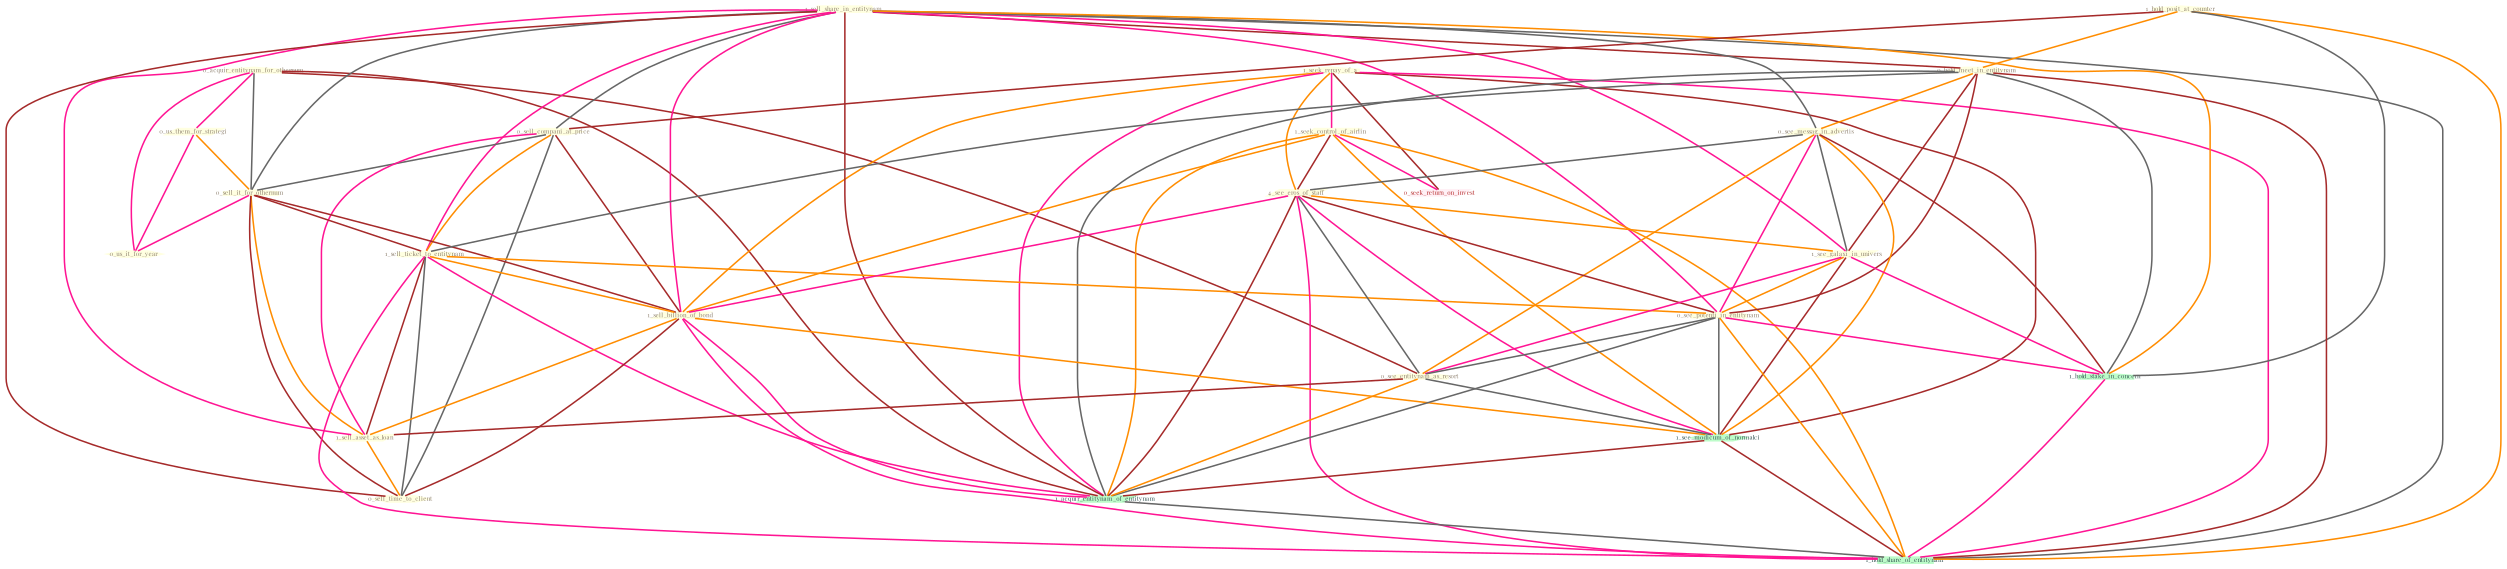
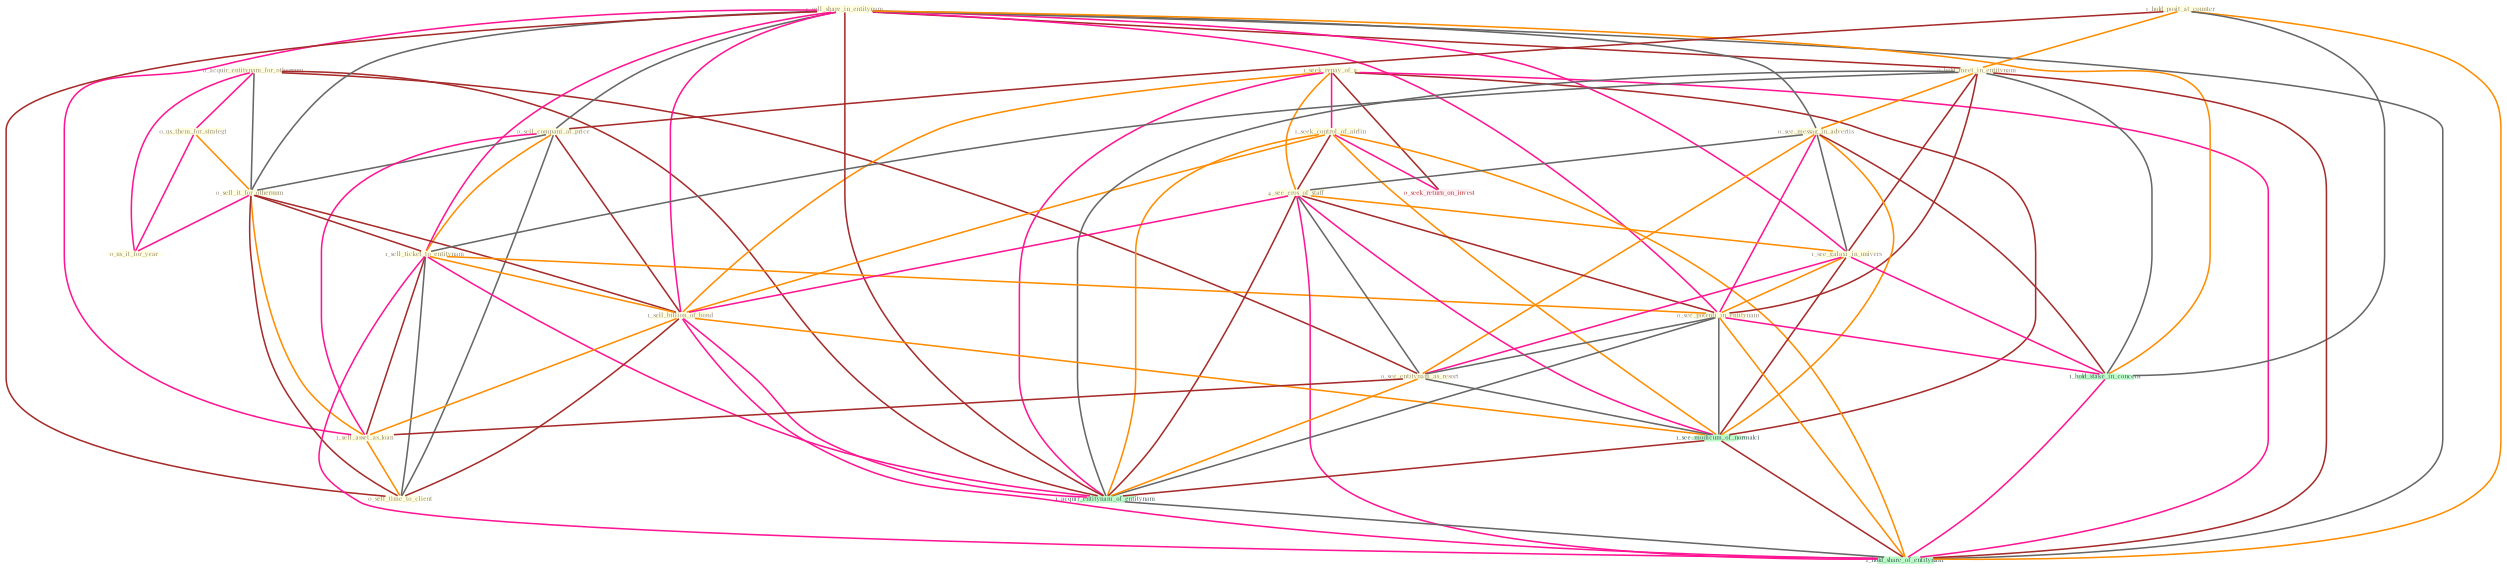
node "1_sell_share_in_entitynam": label "1_sell_share_in_entitynam" -> "4_sell_share_in_entitynam"
